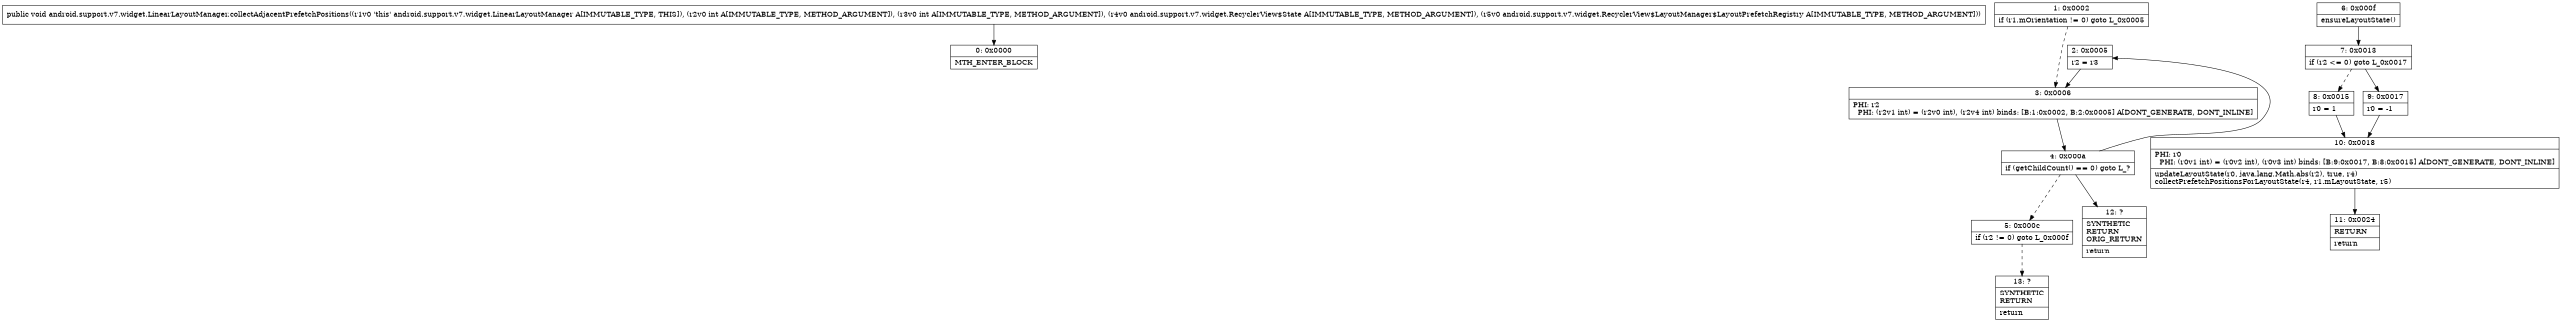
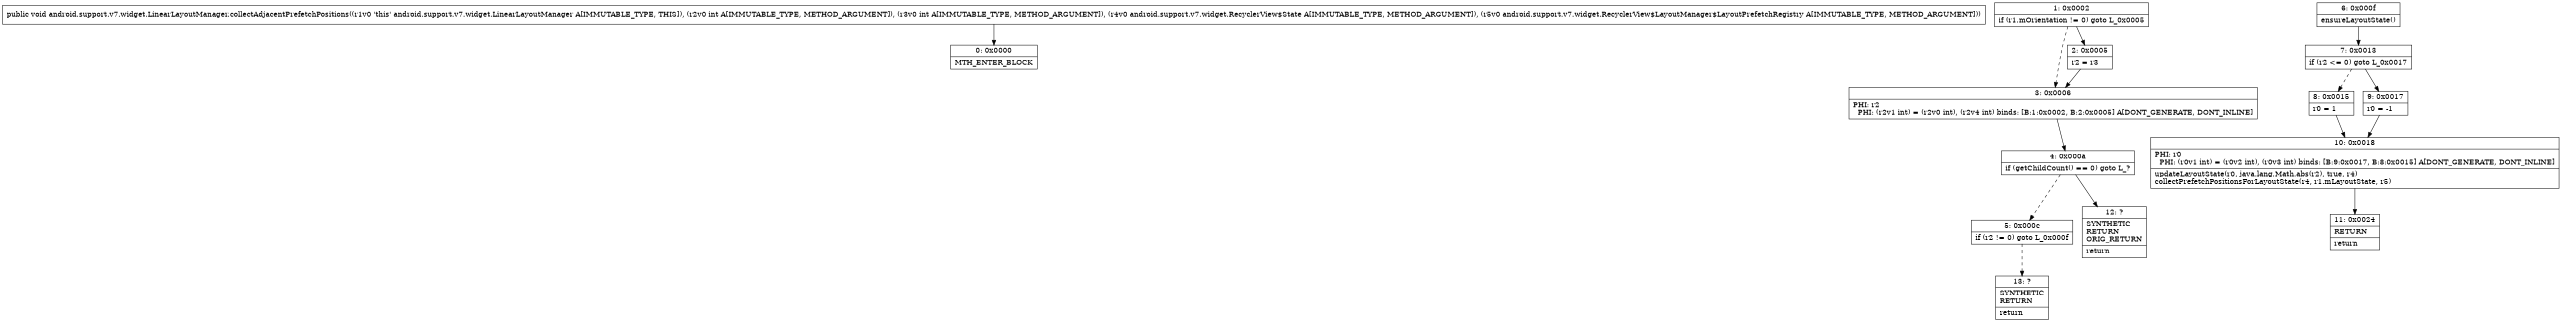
edge "4: 0x000a" -> "2: 0x0005": now "1: 0x0002" -> "2: 0x0005"
